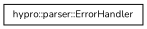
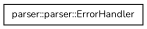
node "hypro::parser::ErrorHandler": label "hypro::parser::ErrorHandler" -> "parser::parser::ErrorHandler"
